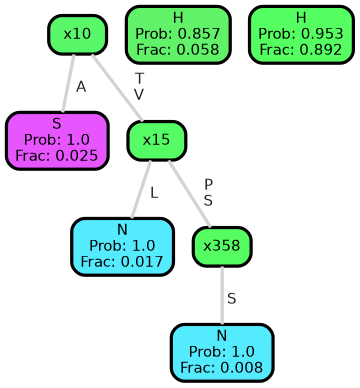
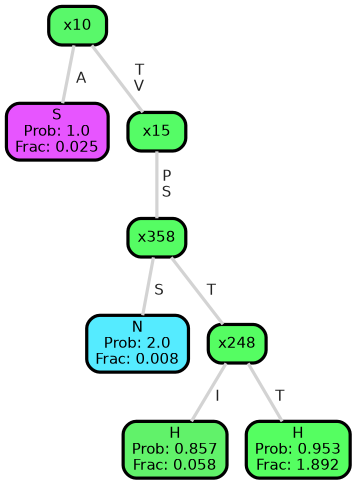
node "H Prob: 0.953 Frac: 0.892": label "H Prob: 0.953 Frac: 0.892" -> "H Prob: 0.953 Frac: 1.892"
node "N Prob: 1.0 Frac: 0.017": removed
node "x248": added
node "N Prob: 1.0 Frac: 0.008": label "N Prob: 1.0 Frac: 0.008" -> "N Prob: 2.0 Frac: 0.008"
